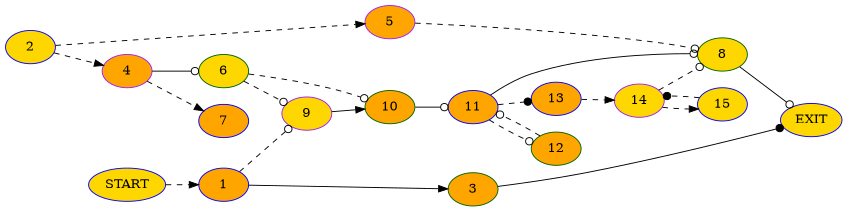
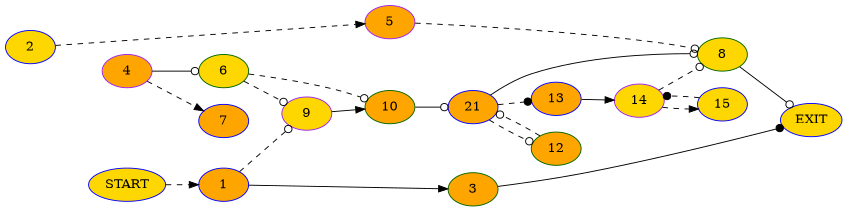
edge "2" -> "4": removed
edge "13" -> "14": style dashed -> solid
node "11": label "11" -> "21"
